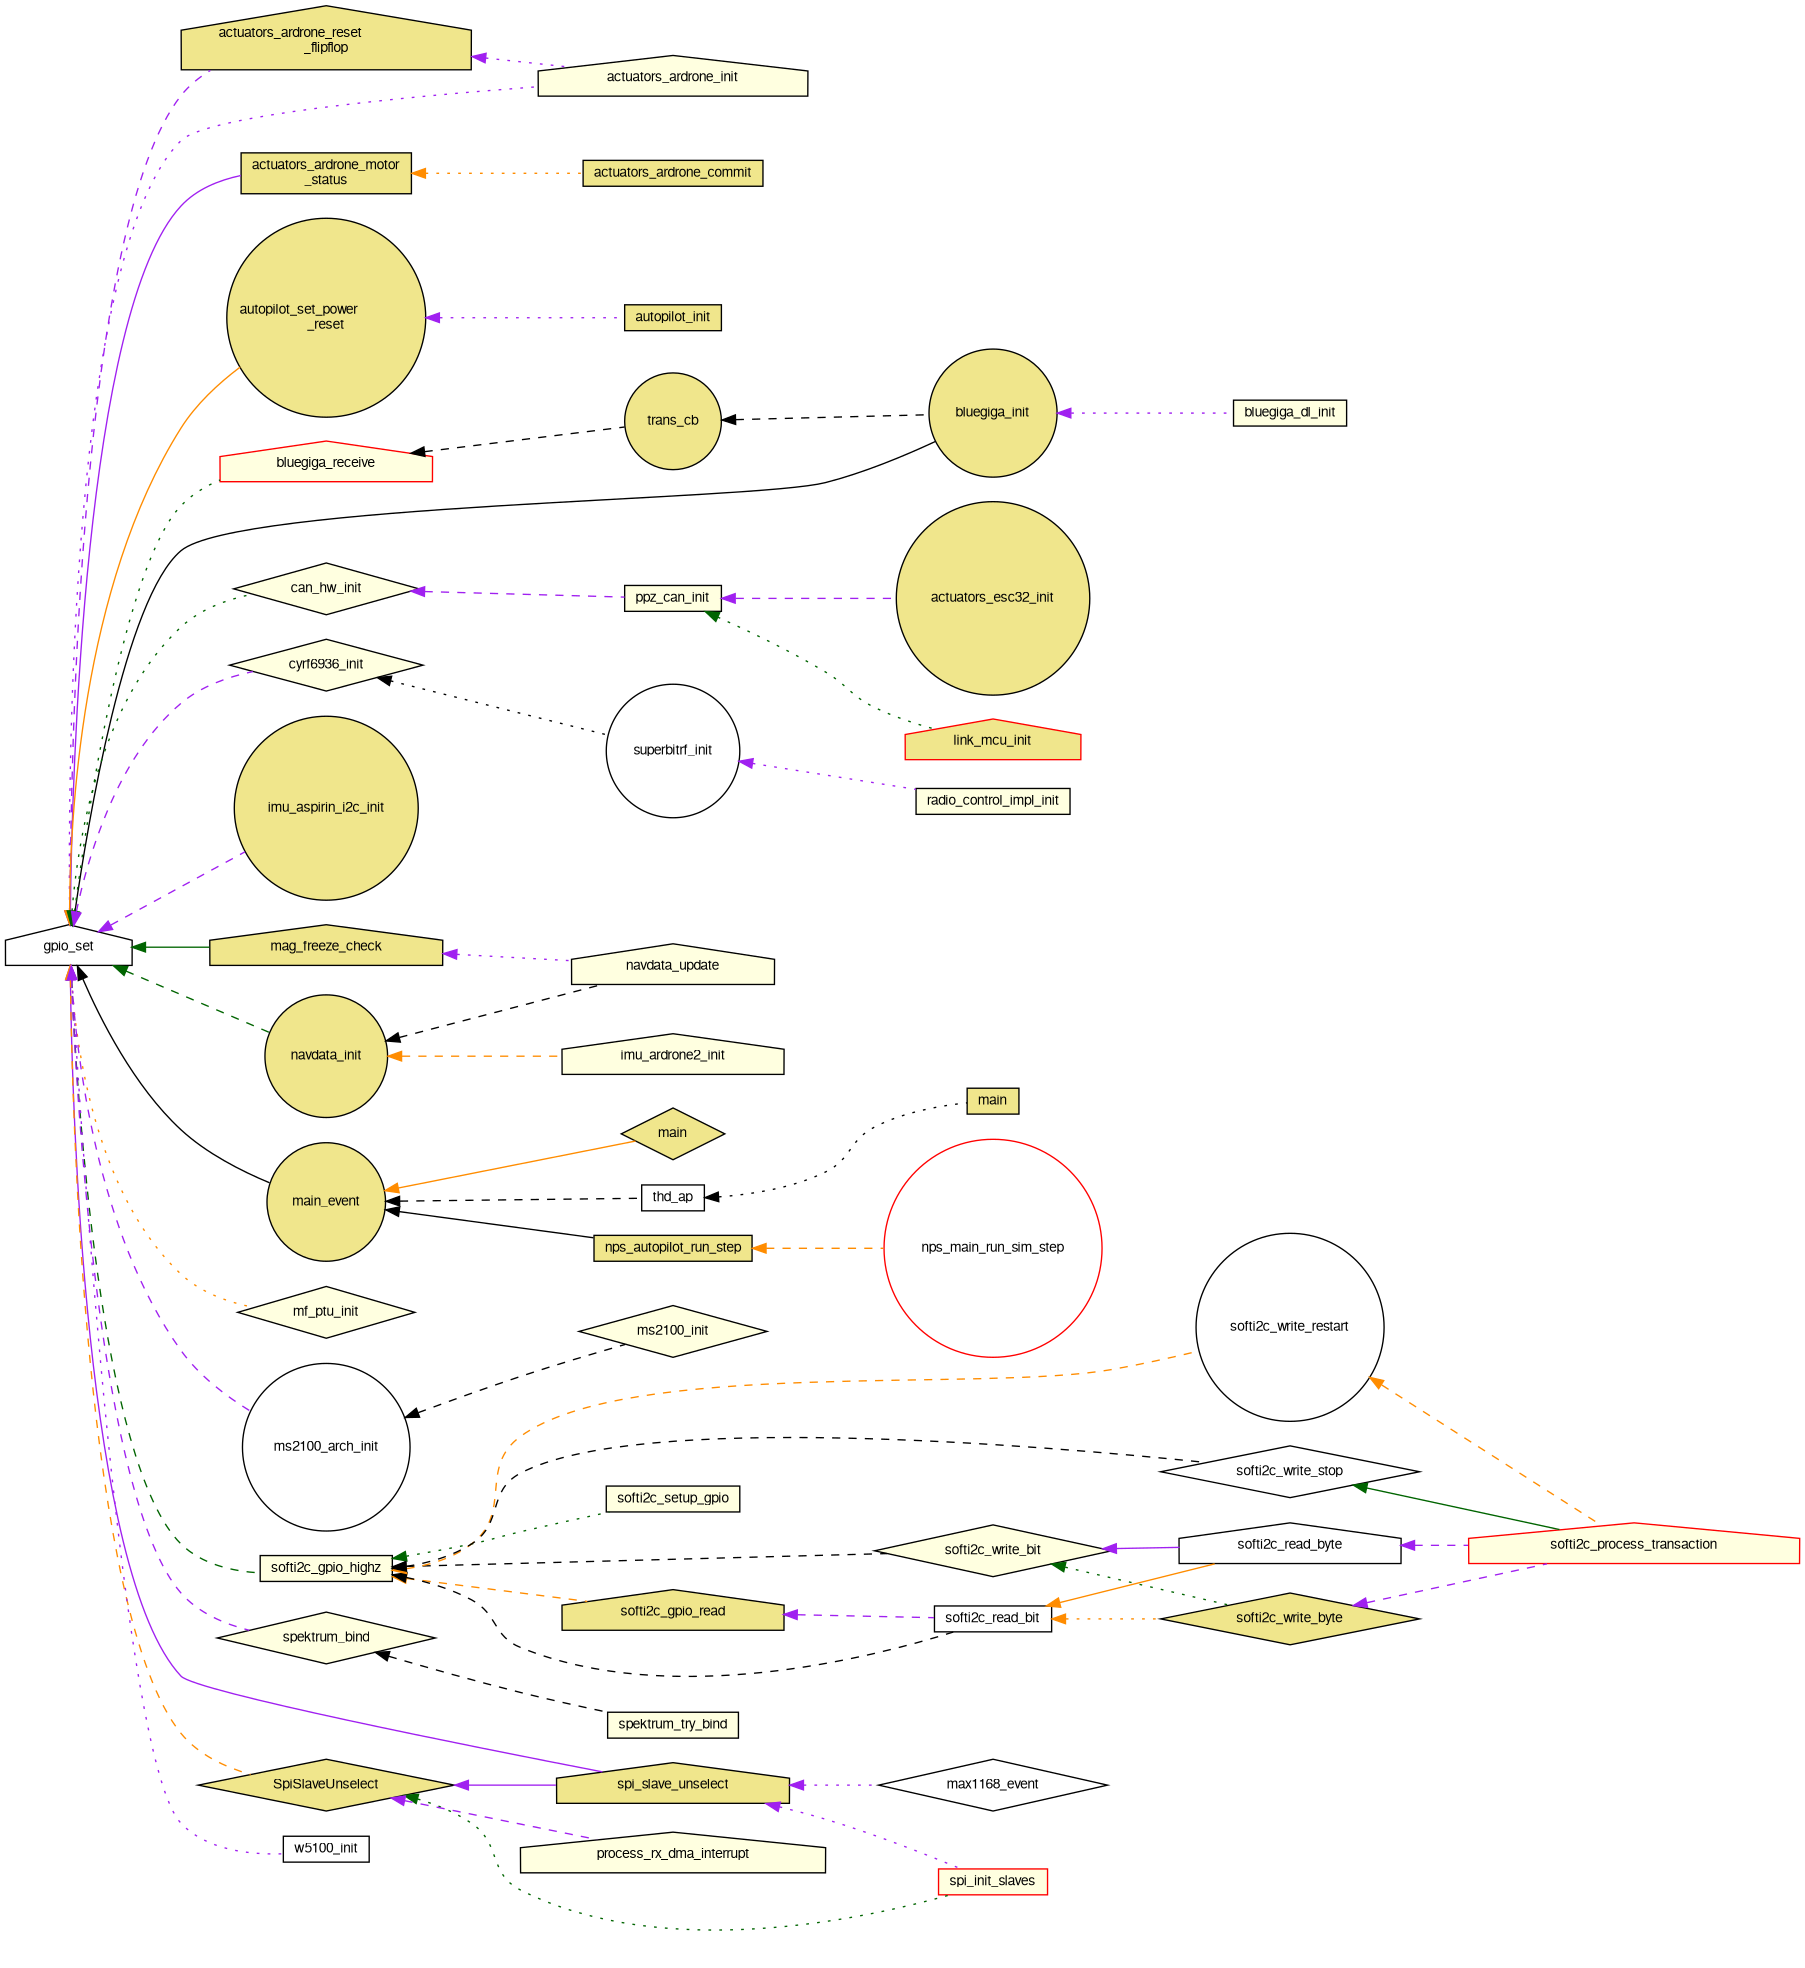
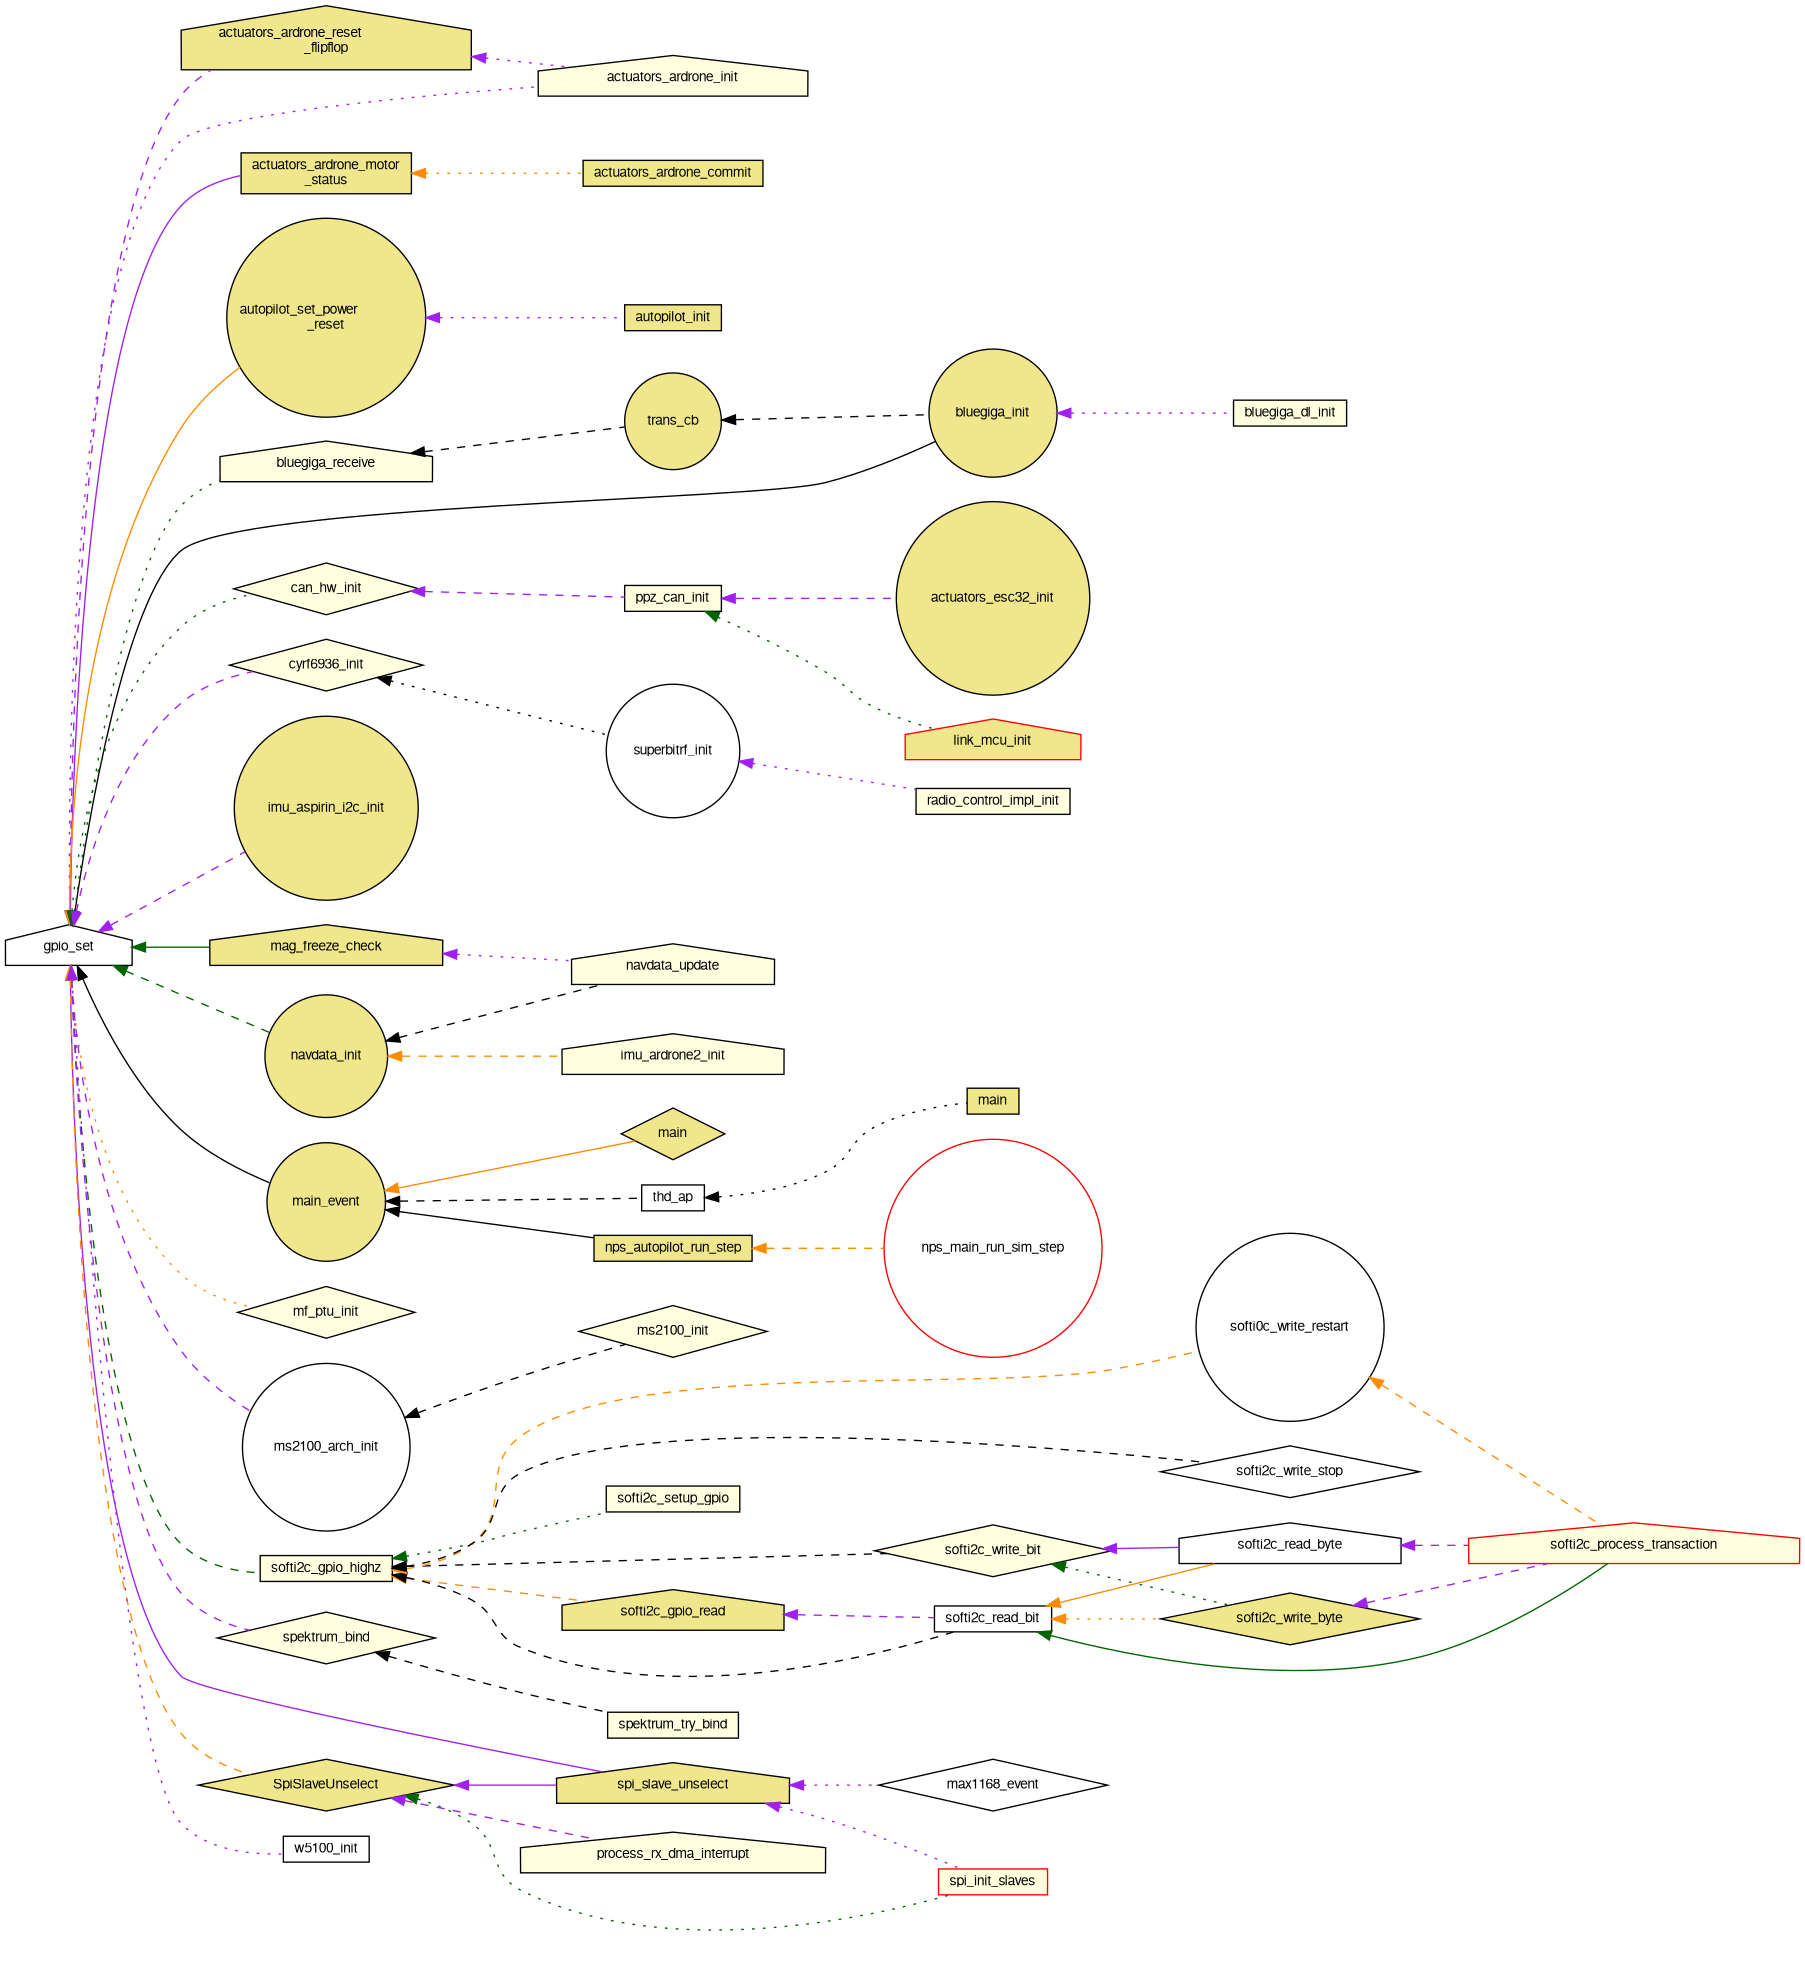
node "bluegiga_receive": color red -> black
node "softi2c_write_restart": label "softi2c_write_restart" -> "softi0c_write_restart"
edge "softi2c_process_transaction" -> "softi2c_write_stop": now "softi2c_process_transaction" -> "softi2c_read_bit"
